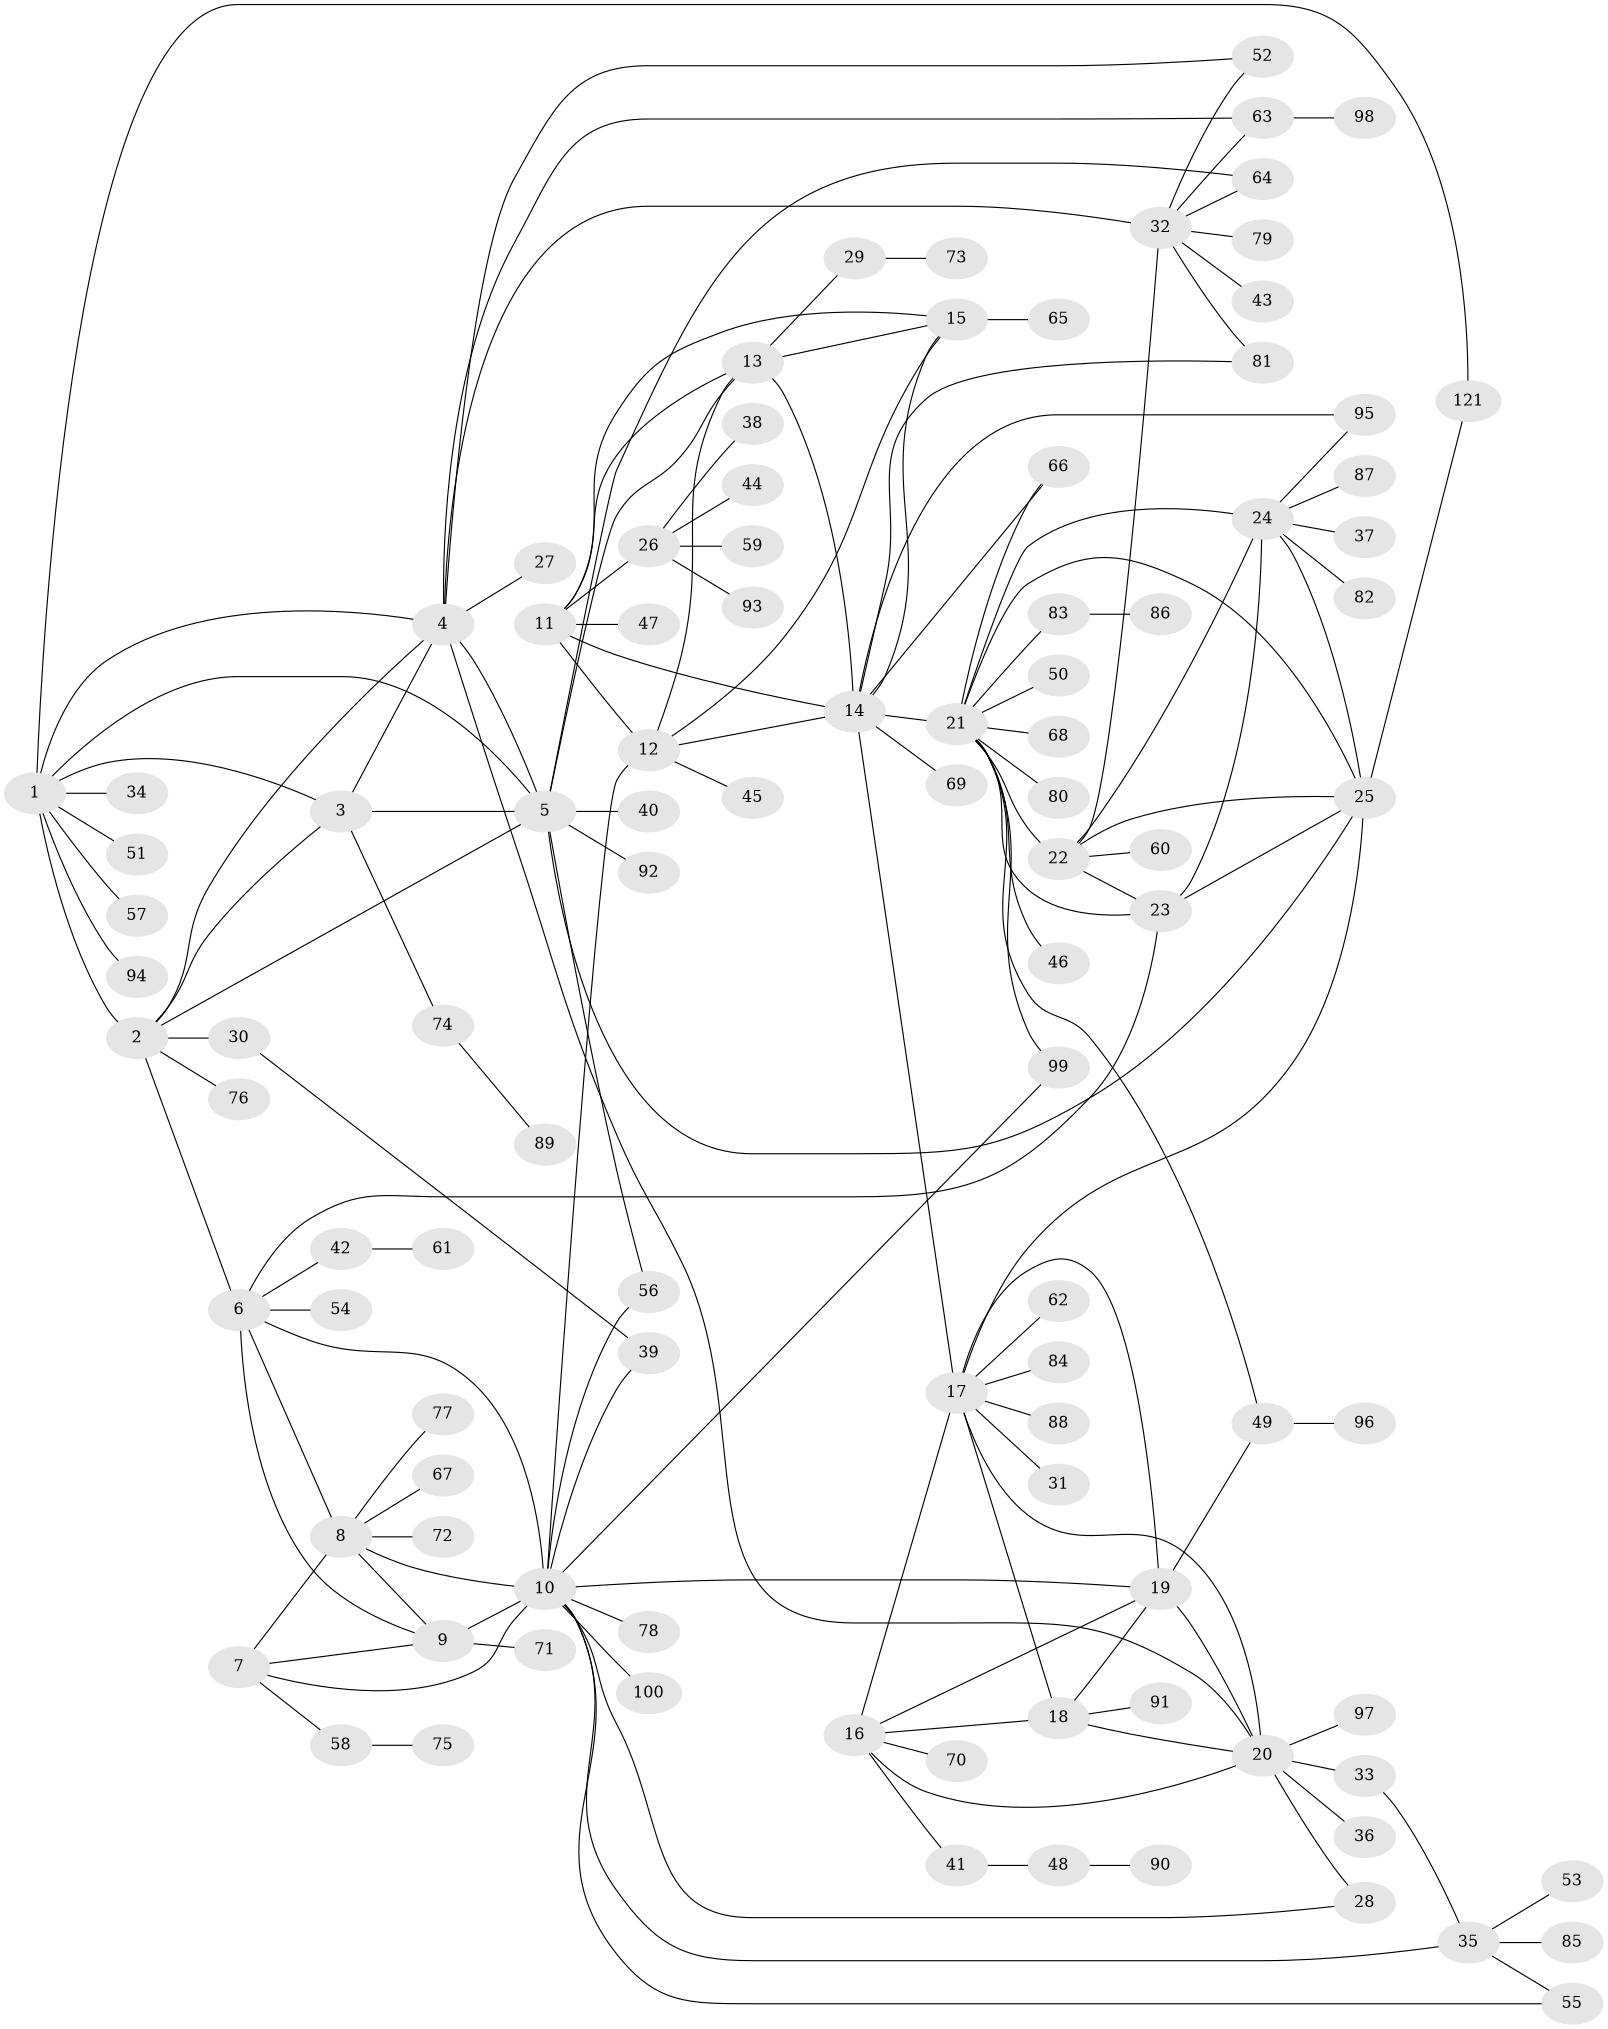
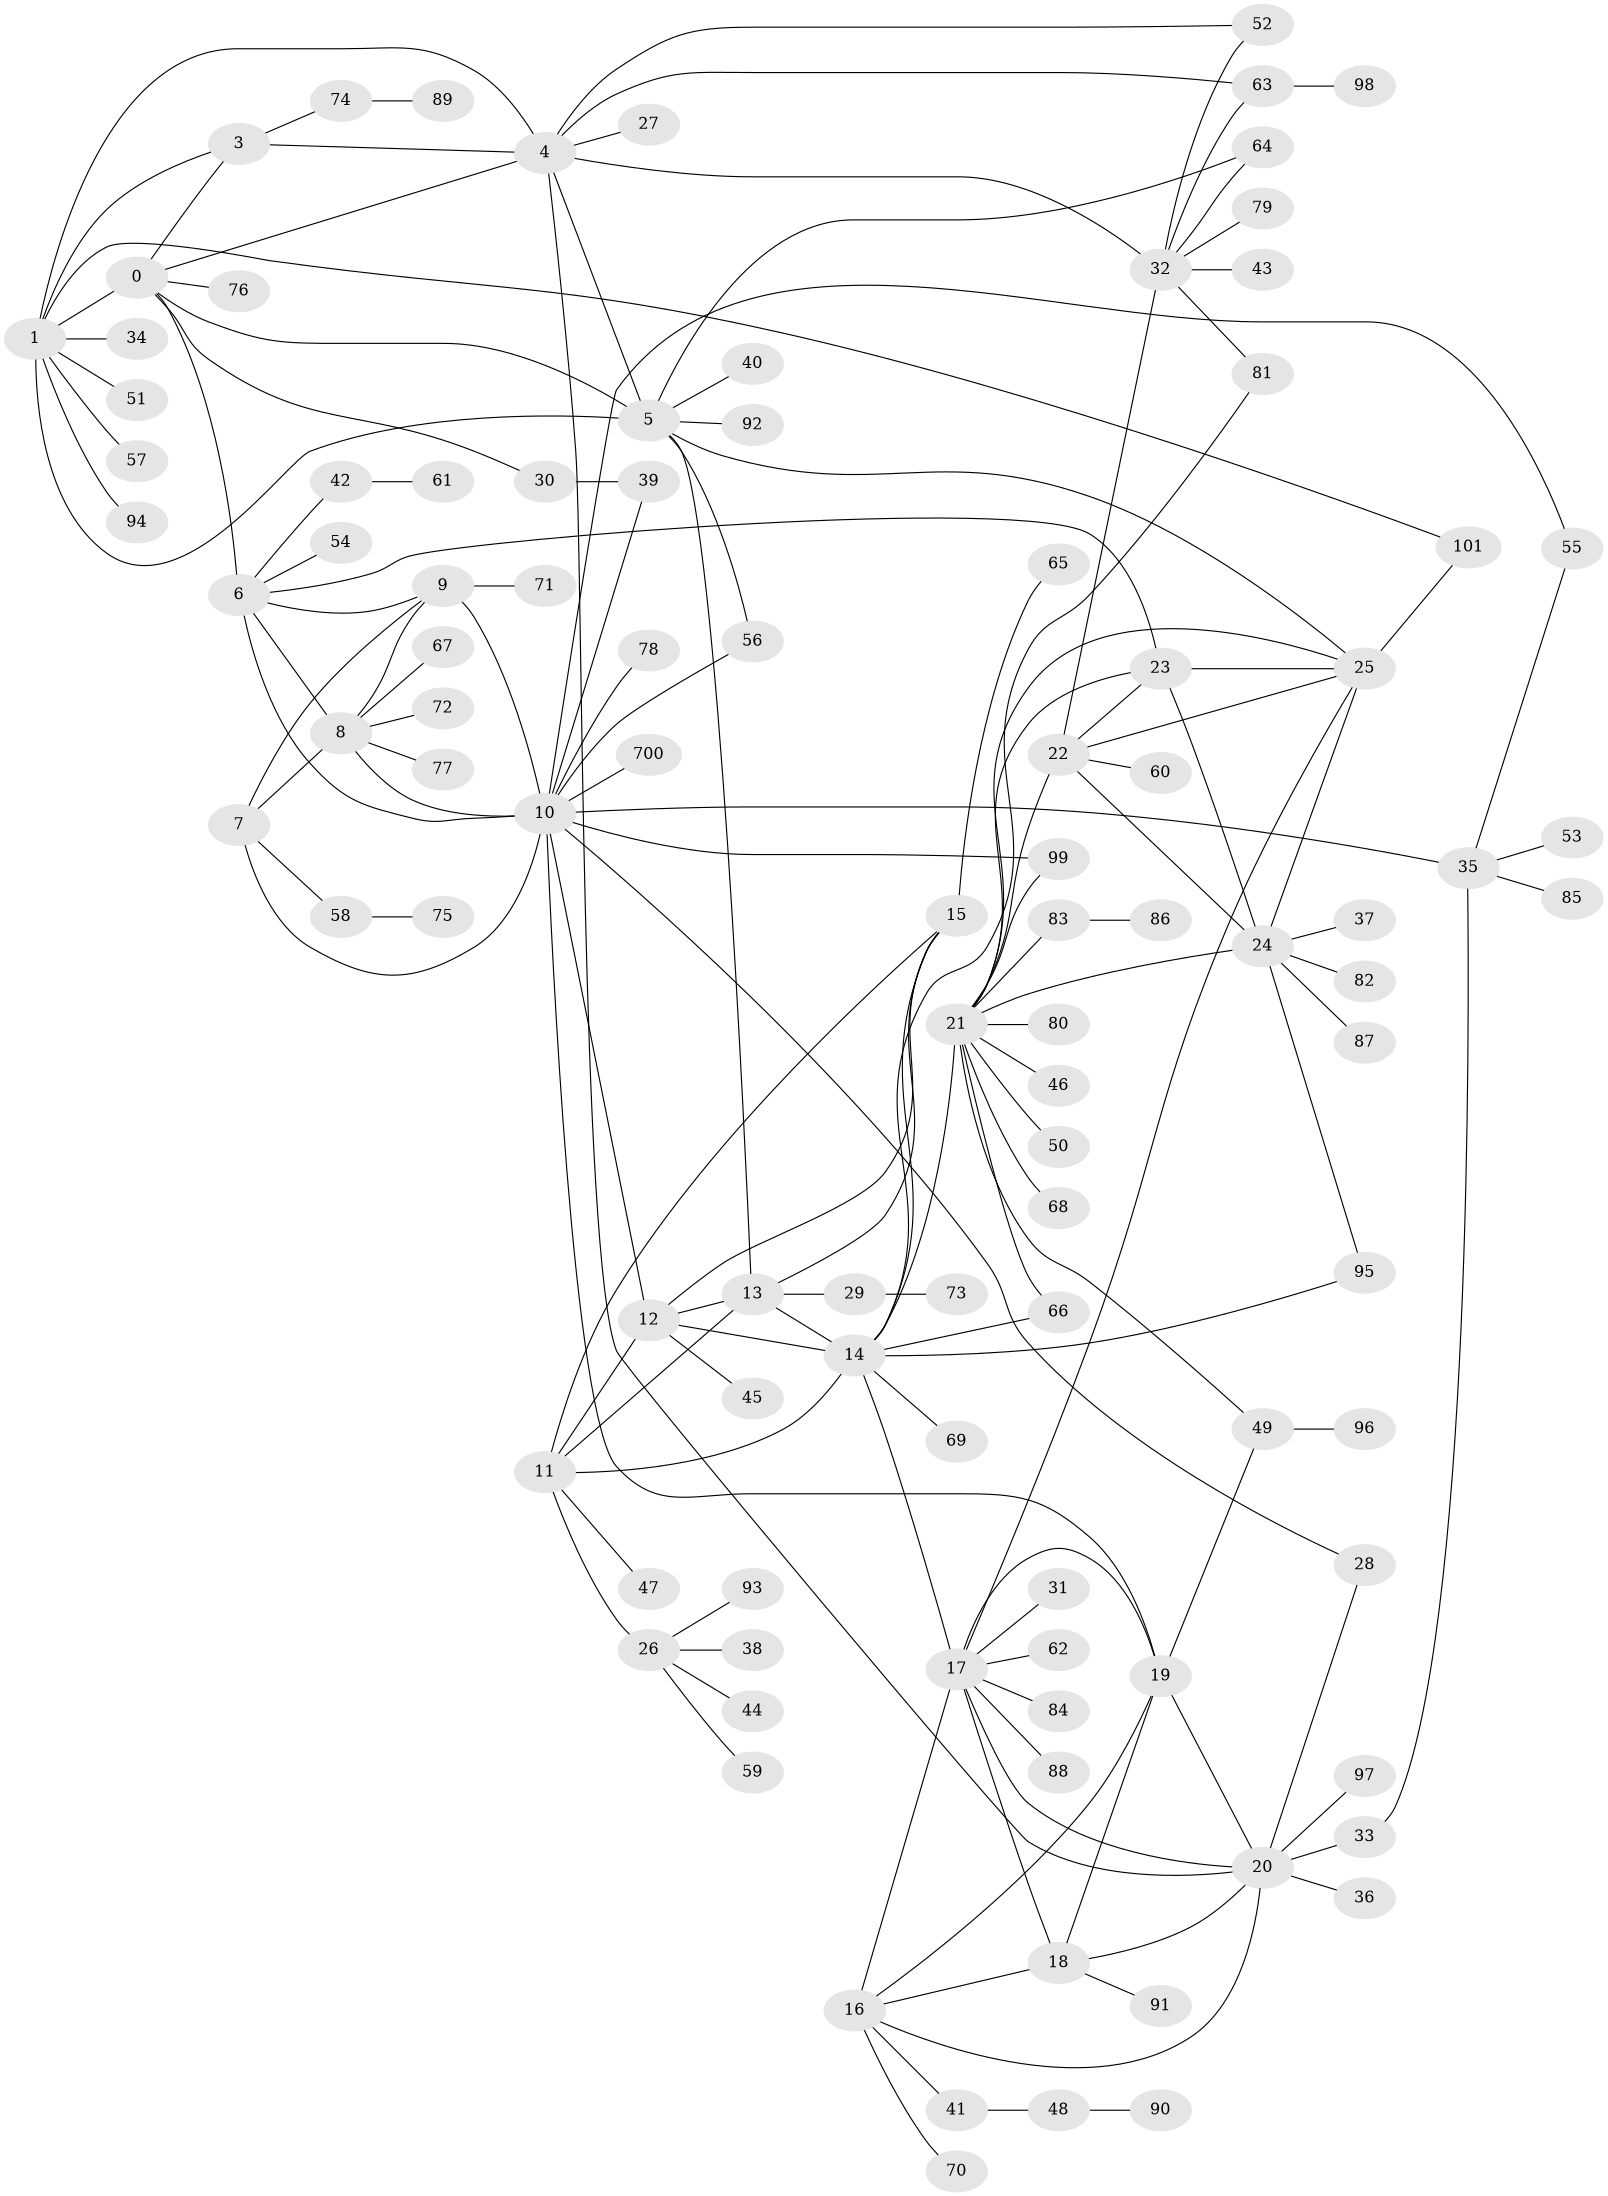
node "121": label "121" -> "101"
edge "3" -- "5": removed
node "2": label "2" -> "0"
node "100": label "100" -> "700"
